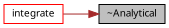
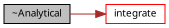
edge "integrate" -> "~Analytical": reversed
